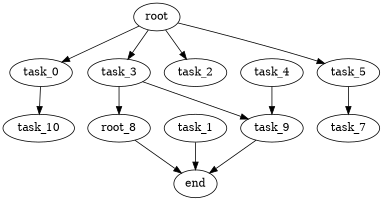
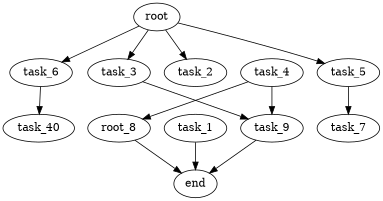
node "task_0": label "task_0" -> "task_6"
edge "task_3" -> "root_8": now "task_4" -> "root_8"
node "task_10": label "task_10" -> "task_40"
